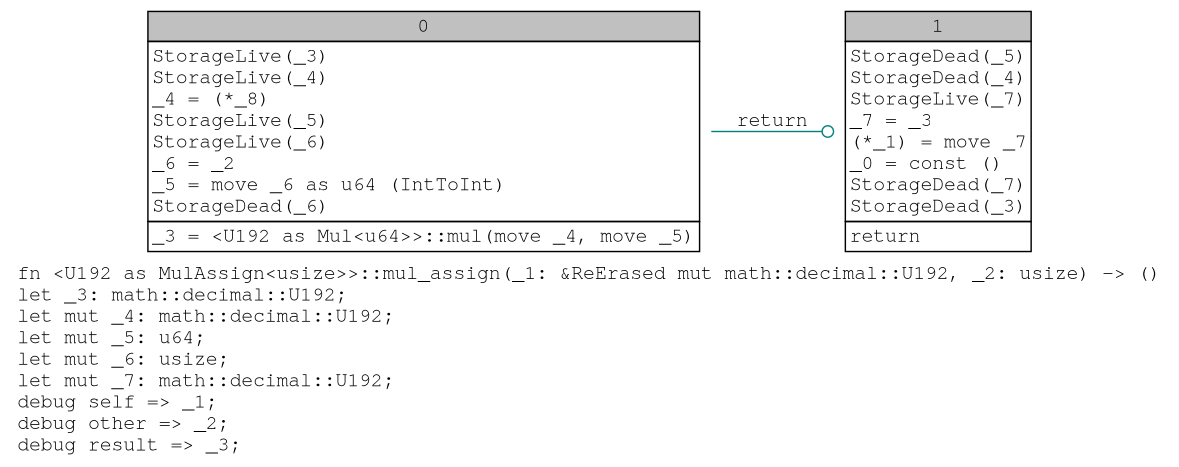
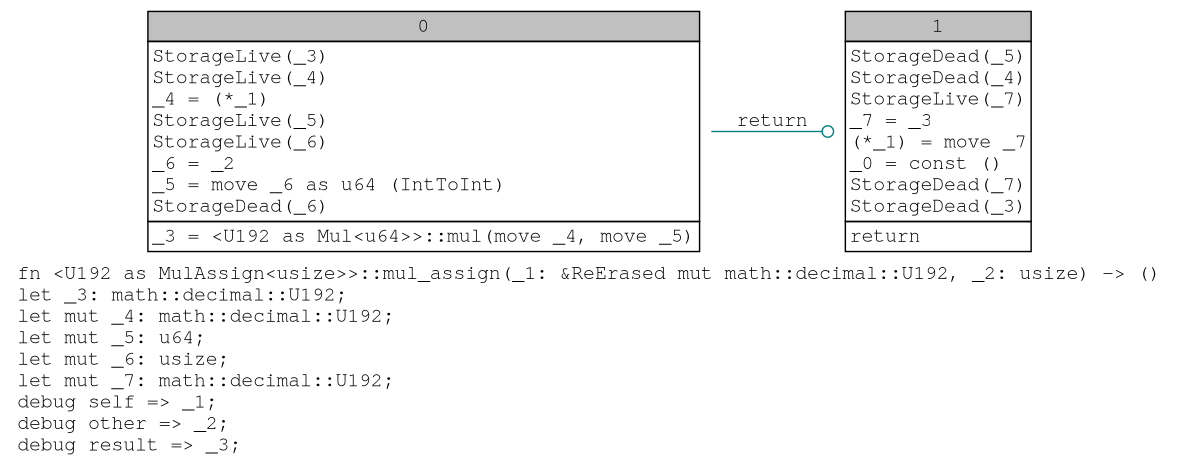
node "0": text "_4 = (*_8)" -> "_4 = (*_1)"
